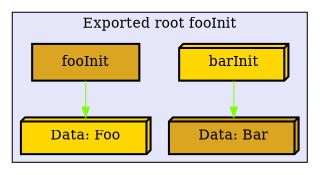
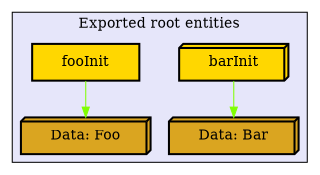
cluster "Exported root fooInit": label "Exported root fooInit" -> "Exported root entities"
node "fooInit": fillcolor goldenrod -> gold
node "Data: Foo": fillcolor gold -> goldenrod
